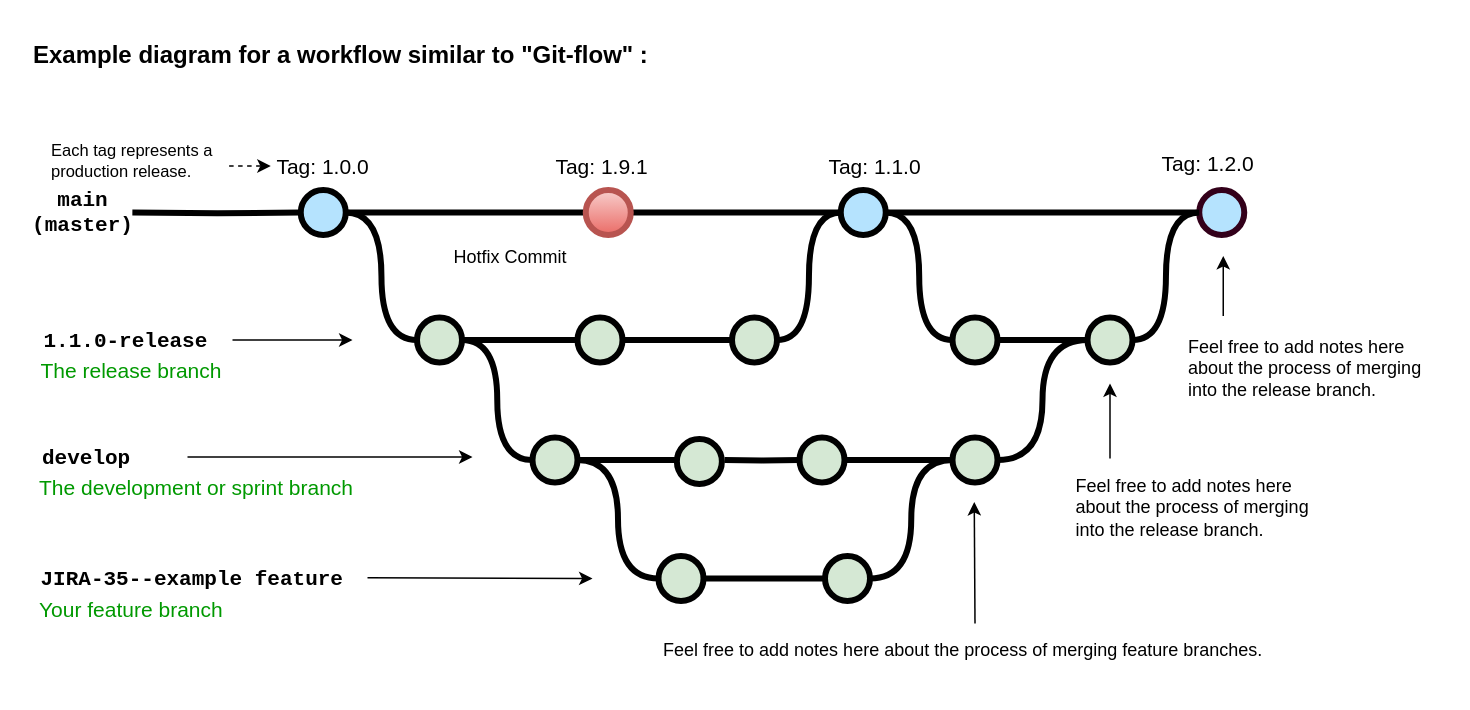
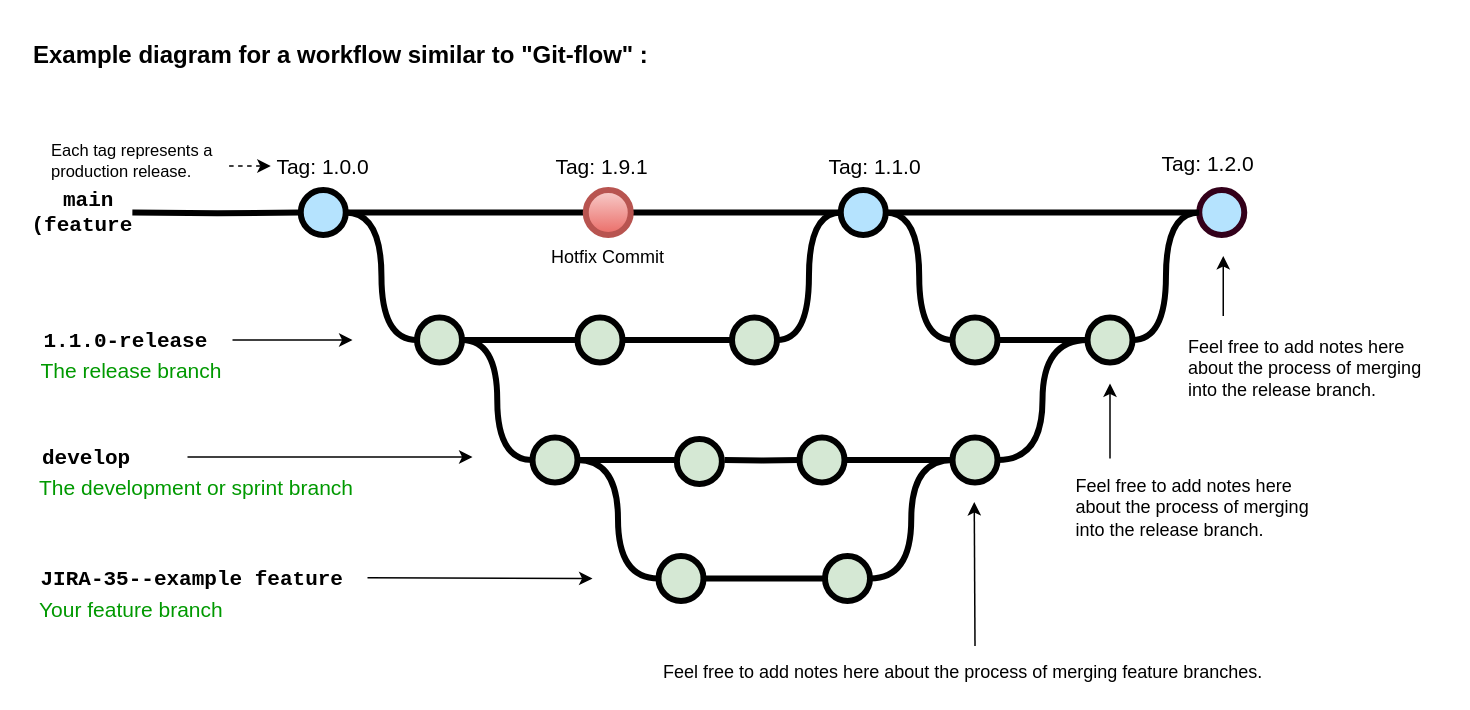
node "main (master)": label "main (master)" -> "main (feature)"
node "Hotfix Commit": moved (511, 257) -> (608, 257)
node "Feel free to add notes here about the process of merging feature branches.": moved (975, 650) -> (975, 673)
